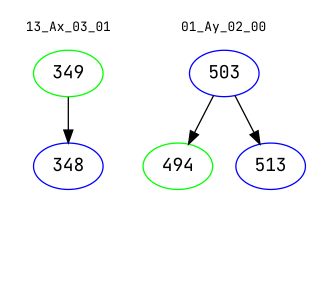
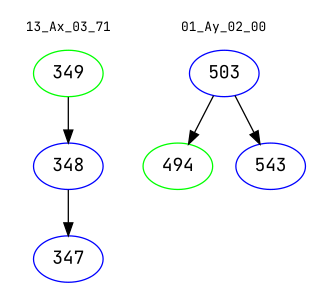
cluster "13_Ax_03_01": label "13_Ax_03_01" -> "13_Ax_03_71"
node "513": label "513" -> "543"
node "347": added
